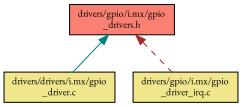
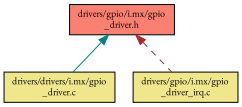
node "drivers/gpio/i.mx/gpio _drivers.h": label "drivers/gpio/i.mx/gpio _drivers.h" -> "drivers/gpio/i.mx/gpio _driver.h"
